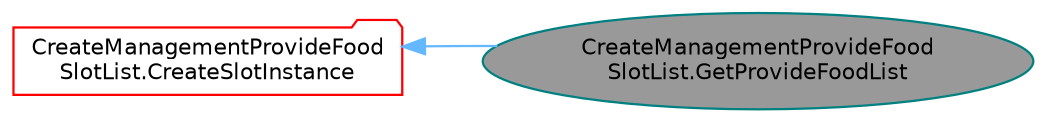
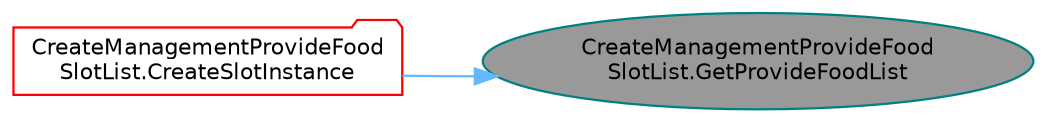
edge "CreateManagementProvideFood SlotList.GetProvideFoodList" -> "CreateManagementProvideFood SlotList.CreateSlotInstance": reversed
